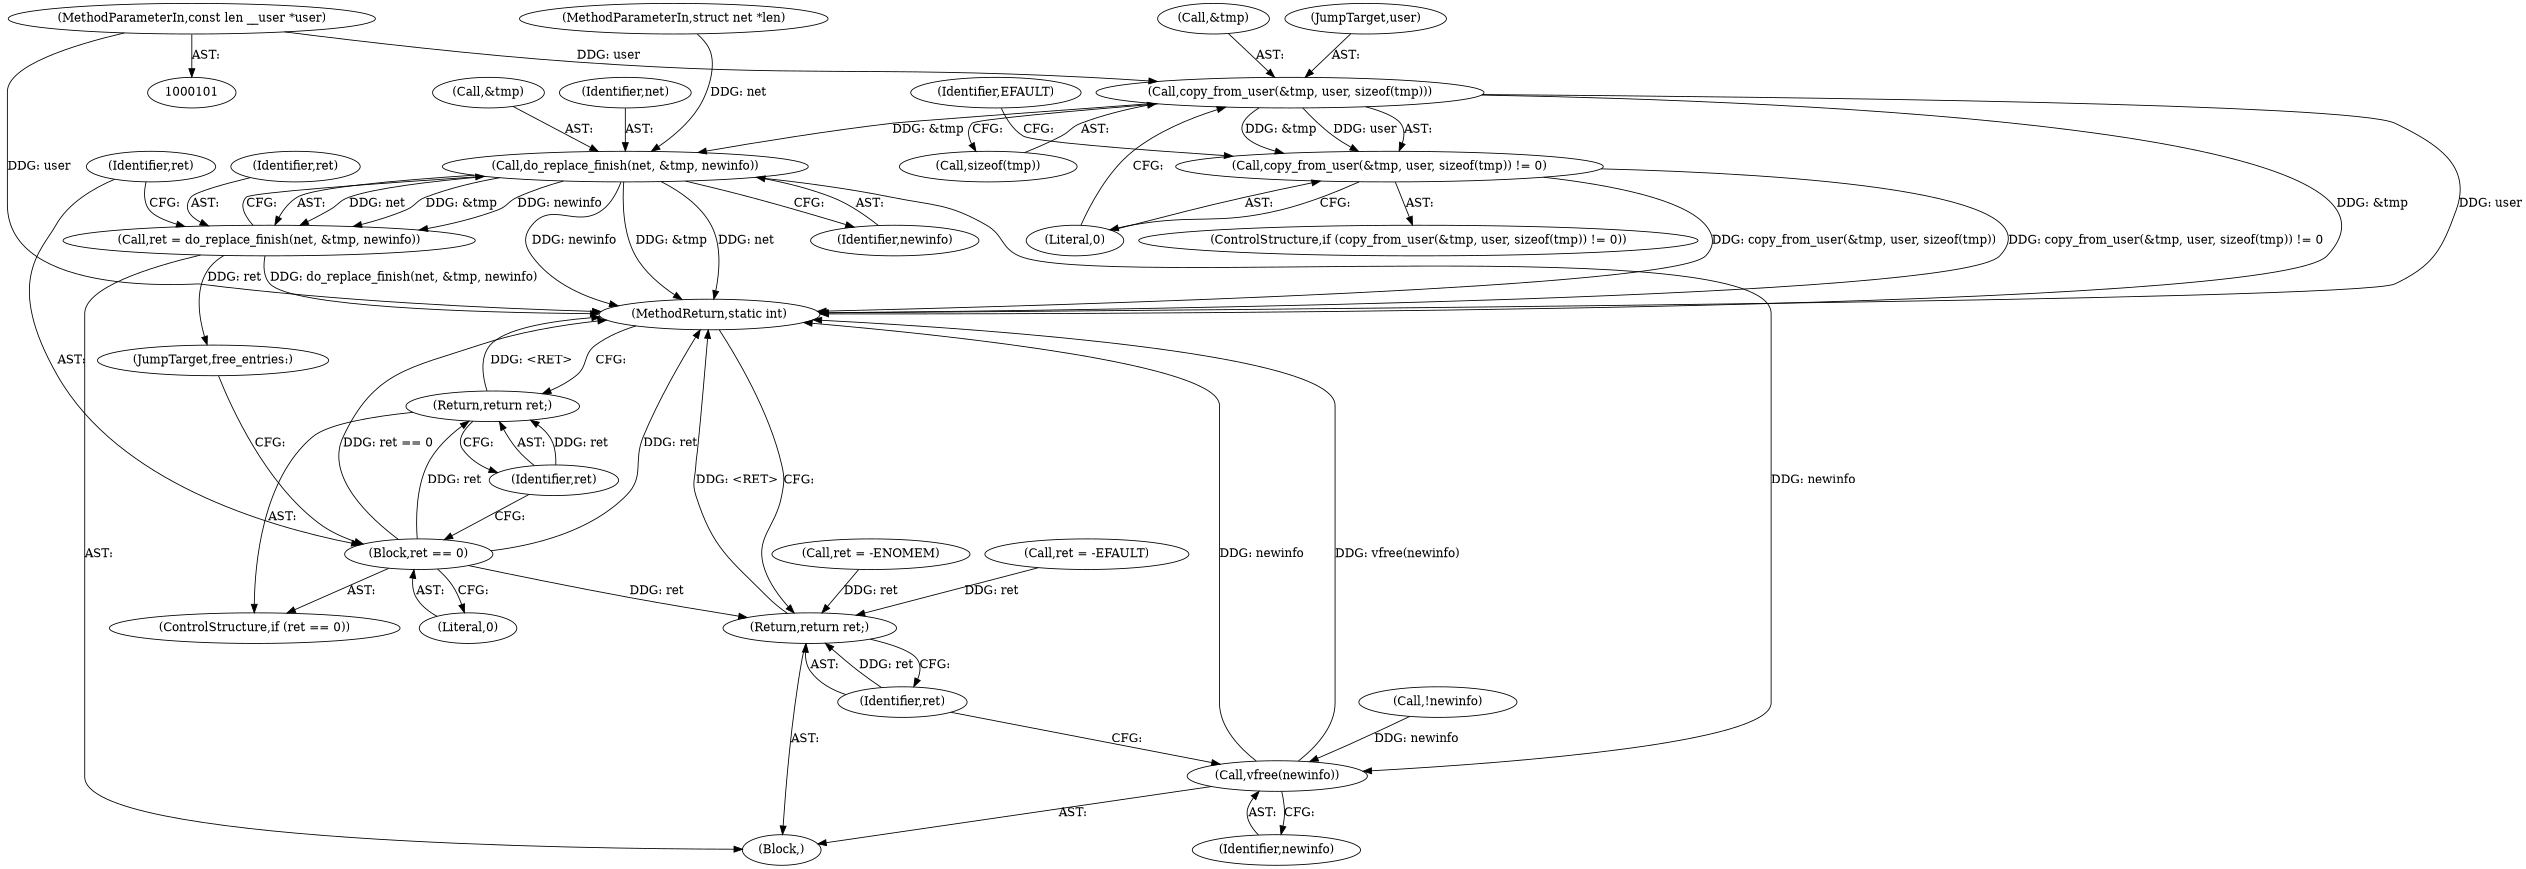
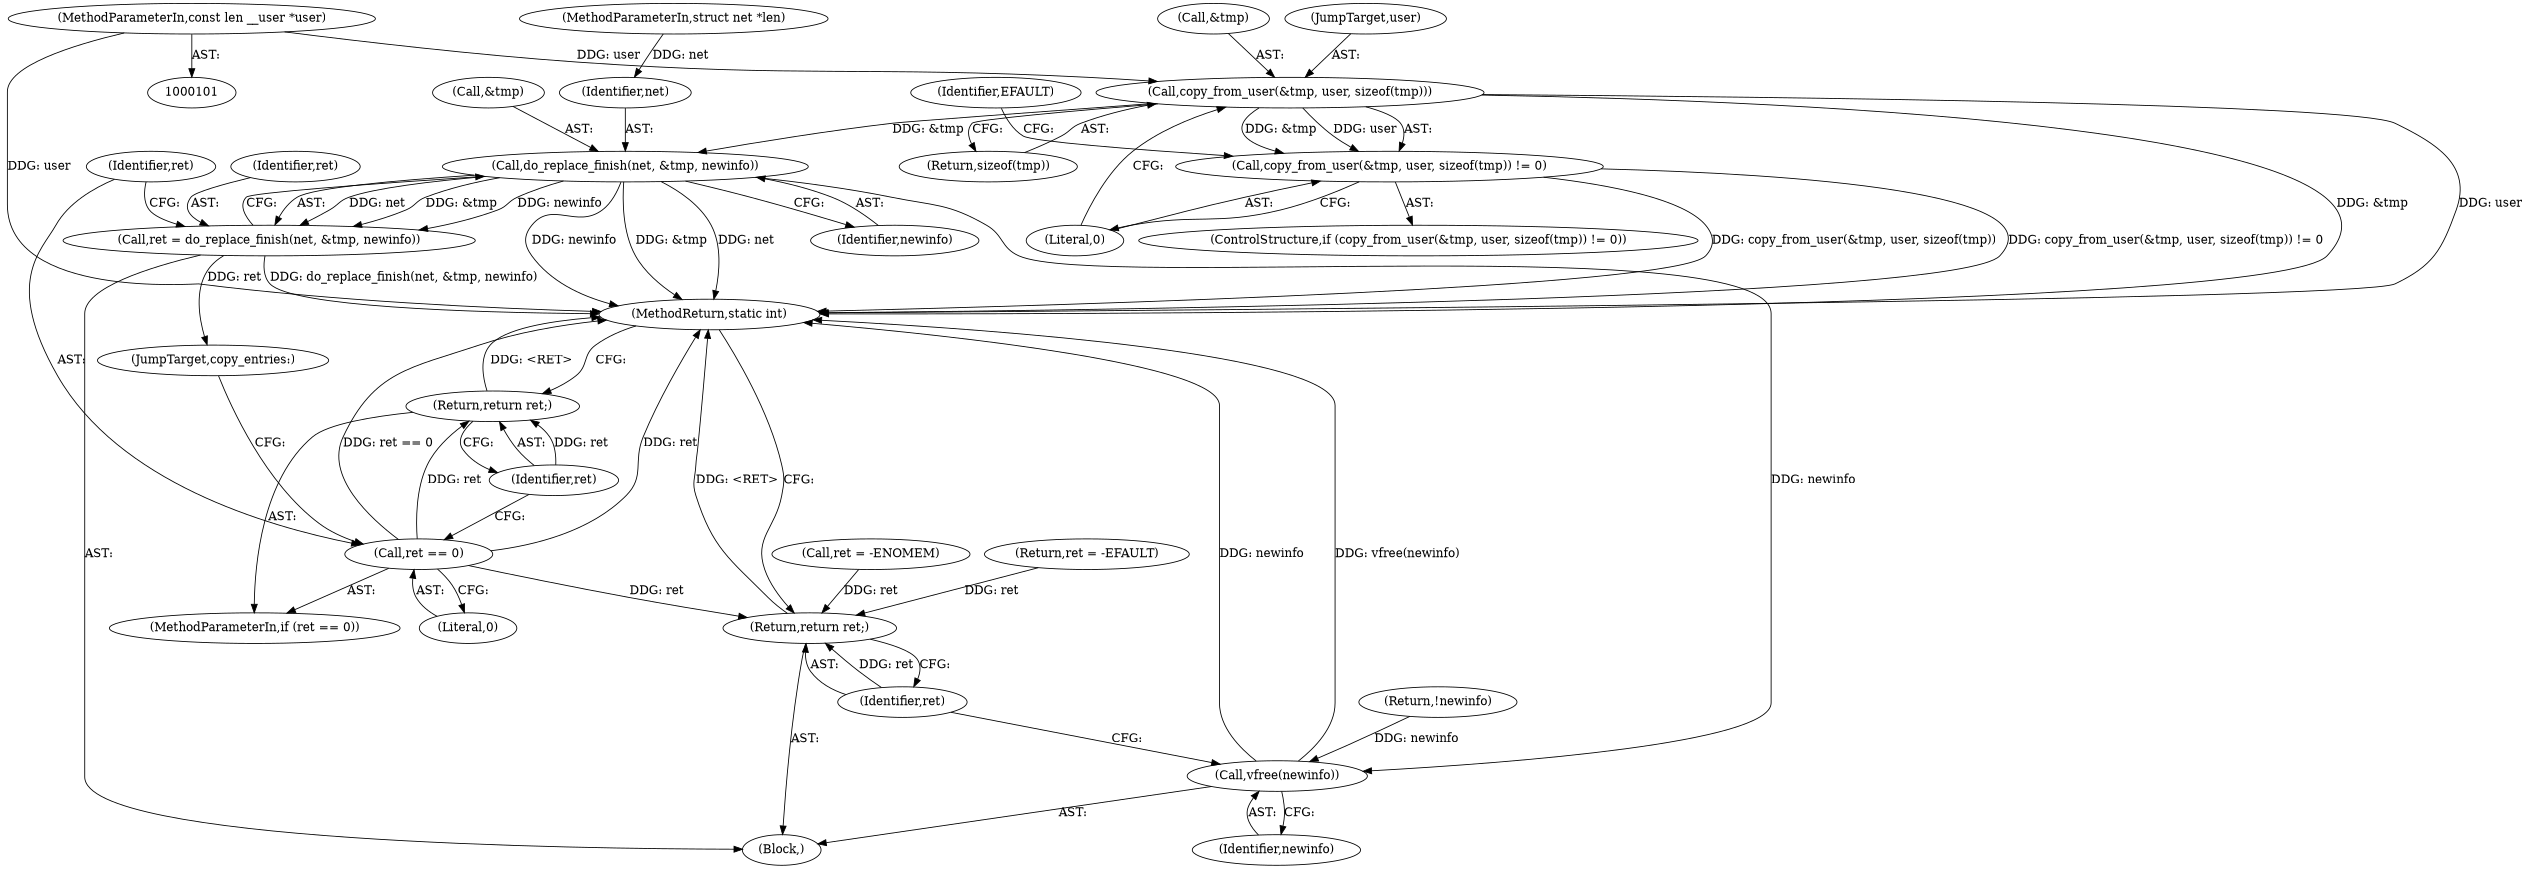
edge "(MethodParameterIn,struct net *len)" -> "(Call,do_replace_finish(net, &tmp, newinfo))": now "(MethodParameterIn,struct net *len)" -> "(Identifier,net)"
node "(Call,sizeof(tmp))": label "(Call,sizeof(tmp))" -> "(Return,sizeof(tmp))"
node "(JumpTarget,free_entries:)": label "(JumpTarget,free_entries:)" -> "(JumpTarget,copy_entries:)"
node "(Block,ret == 0)": label "(Block,ret == 0)" -> "(Call,ret == 0)"
node "(Call,ret = -EFAULT)": label "(Call,ret = -EFAULT)" -> "(Return,ret = -EFAULT)"
node "(ControlStructure,if (ret == 0))": label "(ControlStructure,if (ret == 0))" -> "(MethodParameterIn,if (ret == 0))"
node "(Call,!newinfo)": label "(Call,!newinfo)" -> "(Return,!newinfo)"
